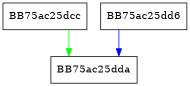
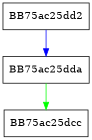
node "BB75ac25dd6": label "BB75ac25dd6" -> "BB75ac25dd2"
edge "BB75ac25dcc" -> "BB75ac25dda": reversed
